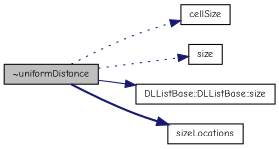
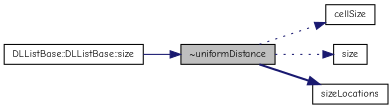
edge "~uniformDistance" -> "DLListBase::DLListBase::size": reversed
